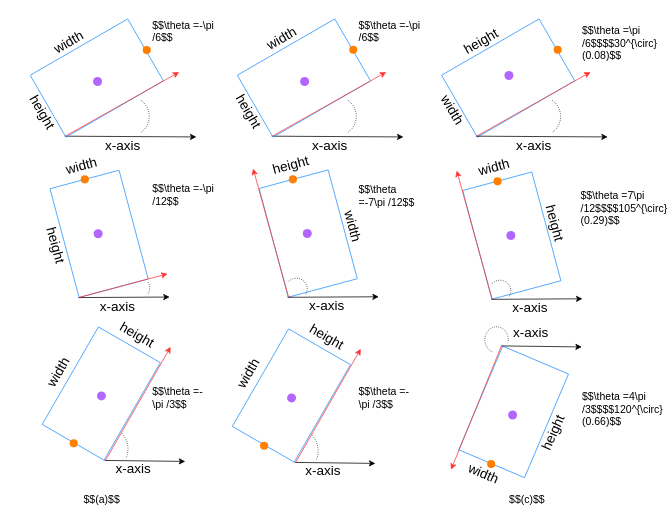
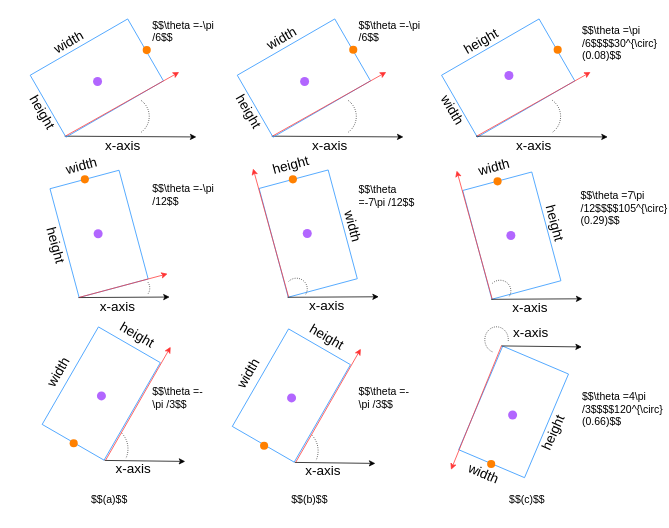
node "$$(a)$$": moved (101, 500) -> (109, 500)
node "$$(b)$$": added
